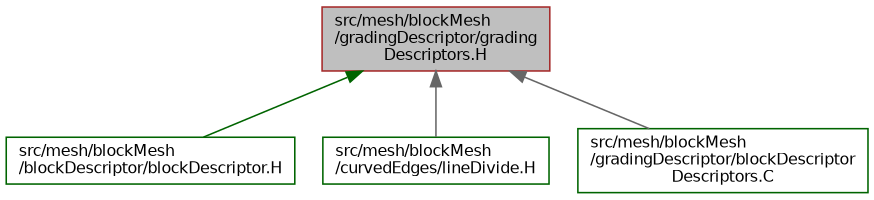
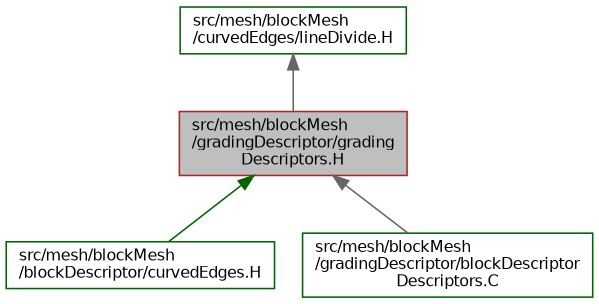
edge "src/mesh/blockMesh /curvedEdges/lineDivide.H" -> "src/mesh/blockMesh /gradingDescriptor/grading Descriptors.H": reversed
node "src/mesh/blockMesh /blockDescriptor/blockDescriptor.H": label "src/mesh/blockMesh /blockDescriptor/blockDescriptor.H" -> "src/mesh/blockMesh /blockDescriptor/curvedEdges.H"
